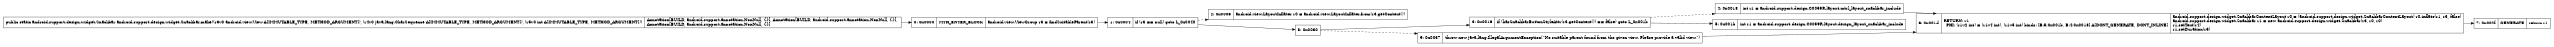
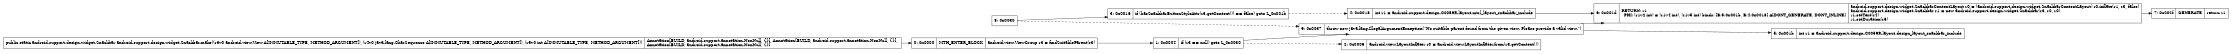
node "1: 0x0004": text "if (r3 == null) goto L_0x0040" -> "if (r3 == null) goto L_0x0030"
edge "3: 0x0016" -> "5: 0x001b": now "9: 0x0037" -> "5: 0x001b"
edge "1: 0x0004" -> "8: 0x0030": now "1: 0x0004" -> "9: 0x0037"
